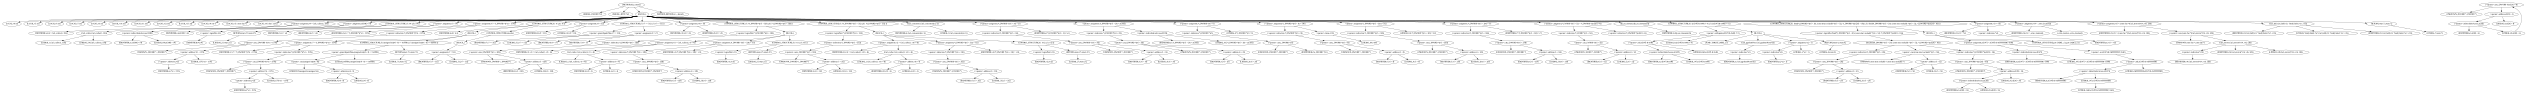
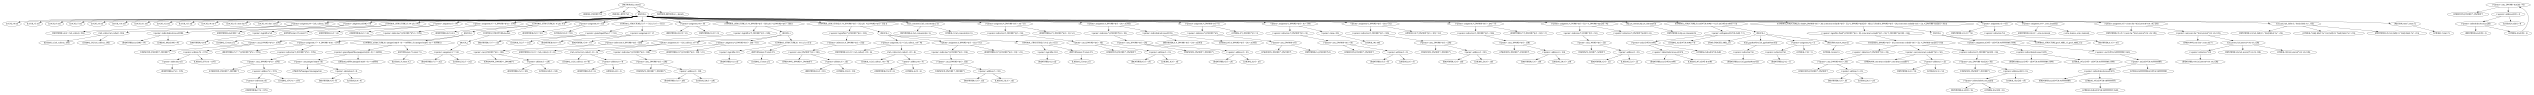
node "(IDENTIFIER,v6,v6 = *(_DWORD *)(*a1 + 1576))": removed
